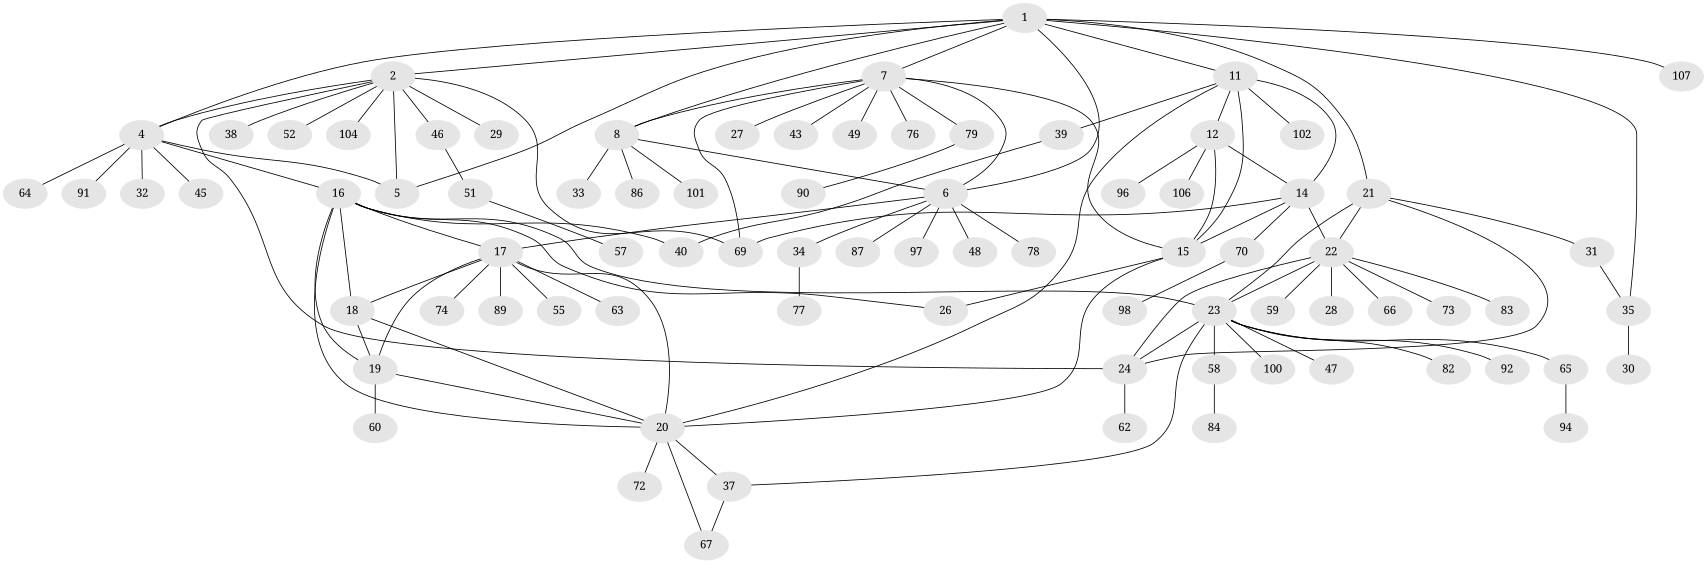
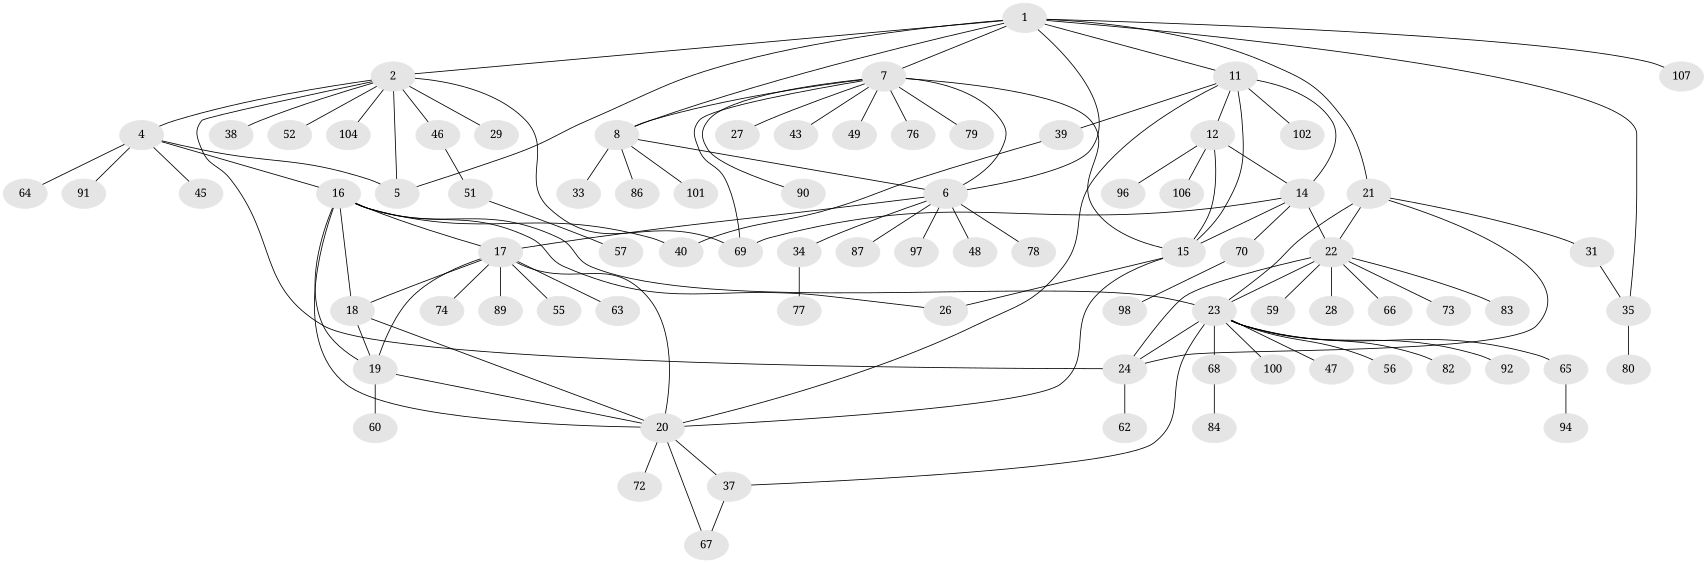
edge "1" -- "4": removed
edge "79" -- "90": now "7" -- "90"
node "32": removed
node "58": label "58" -> "68"
node "56": added
node "30": label "30" -> "80"
